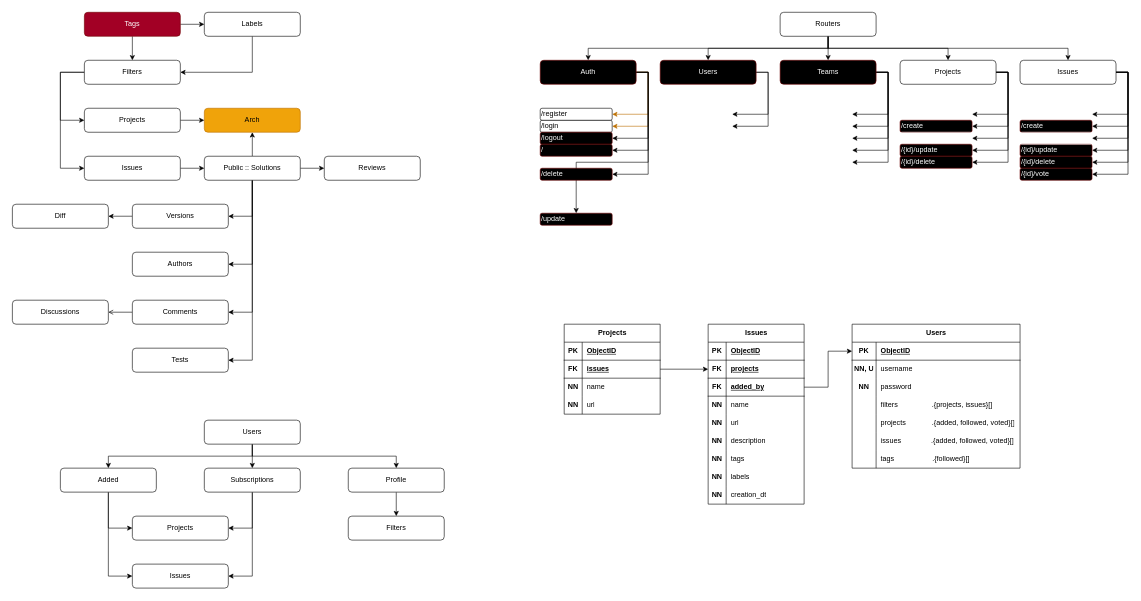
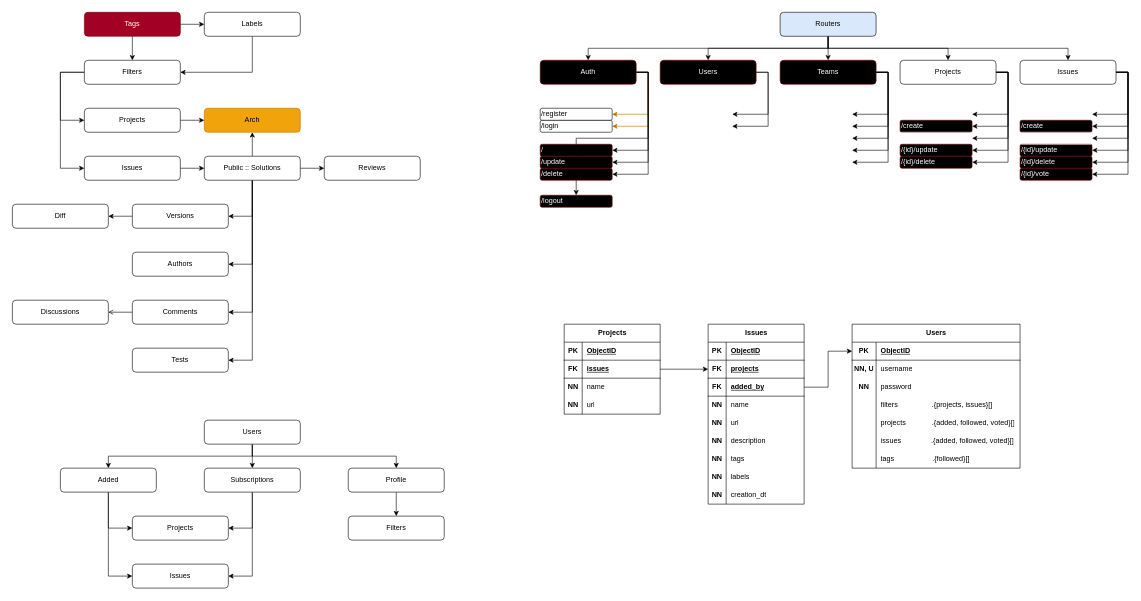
node "Routers": fillcolor #ffffff -> #dae8fc
node "/logout": moved (576, 138) -> (576, 201)
node "/update": moved (576, 219) -> (576, 162)
